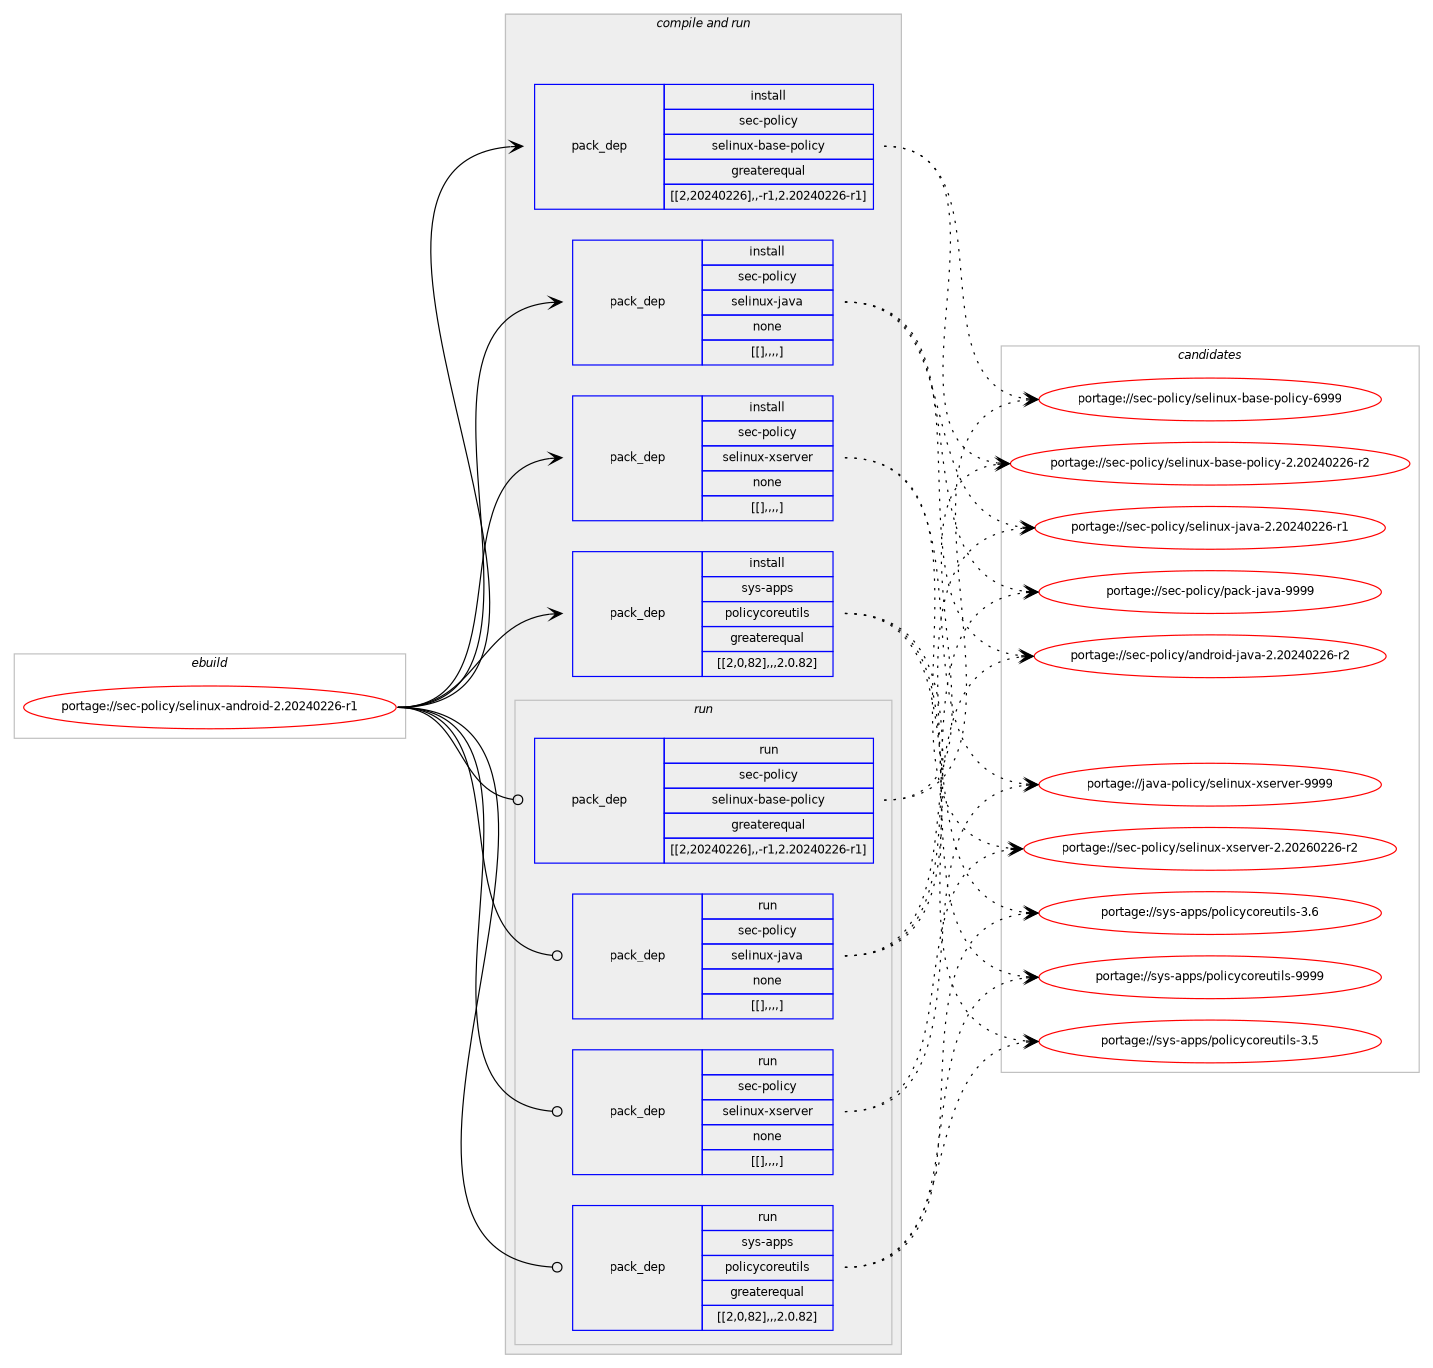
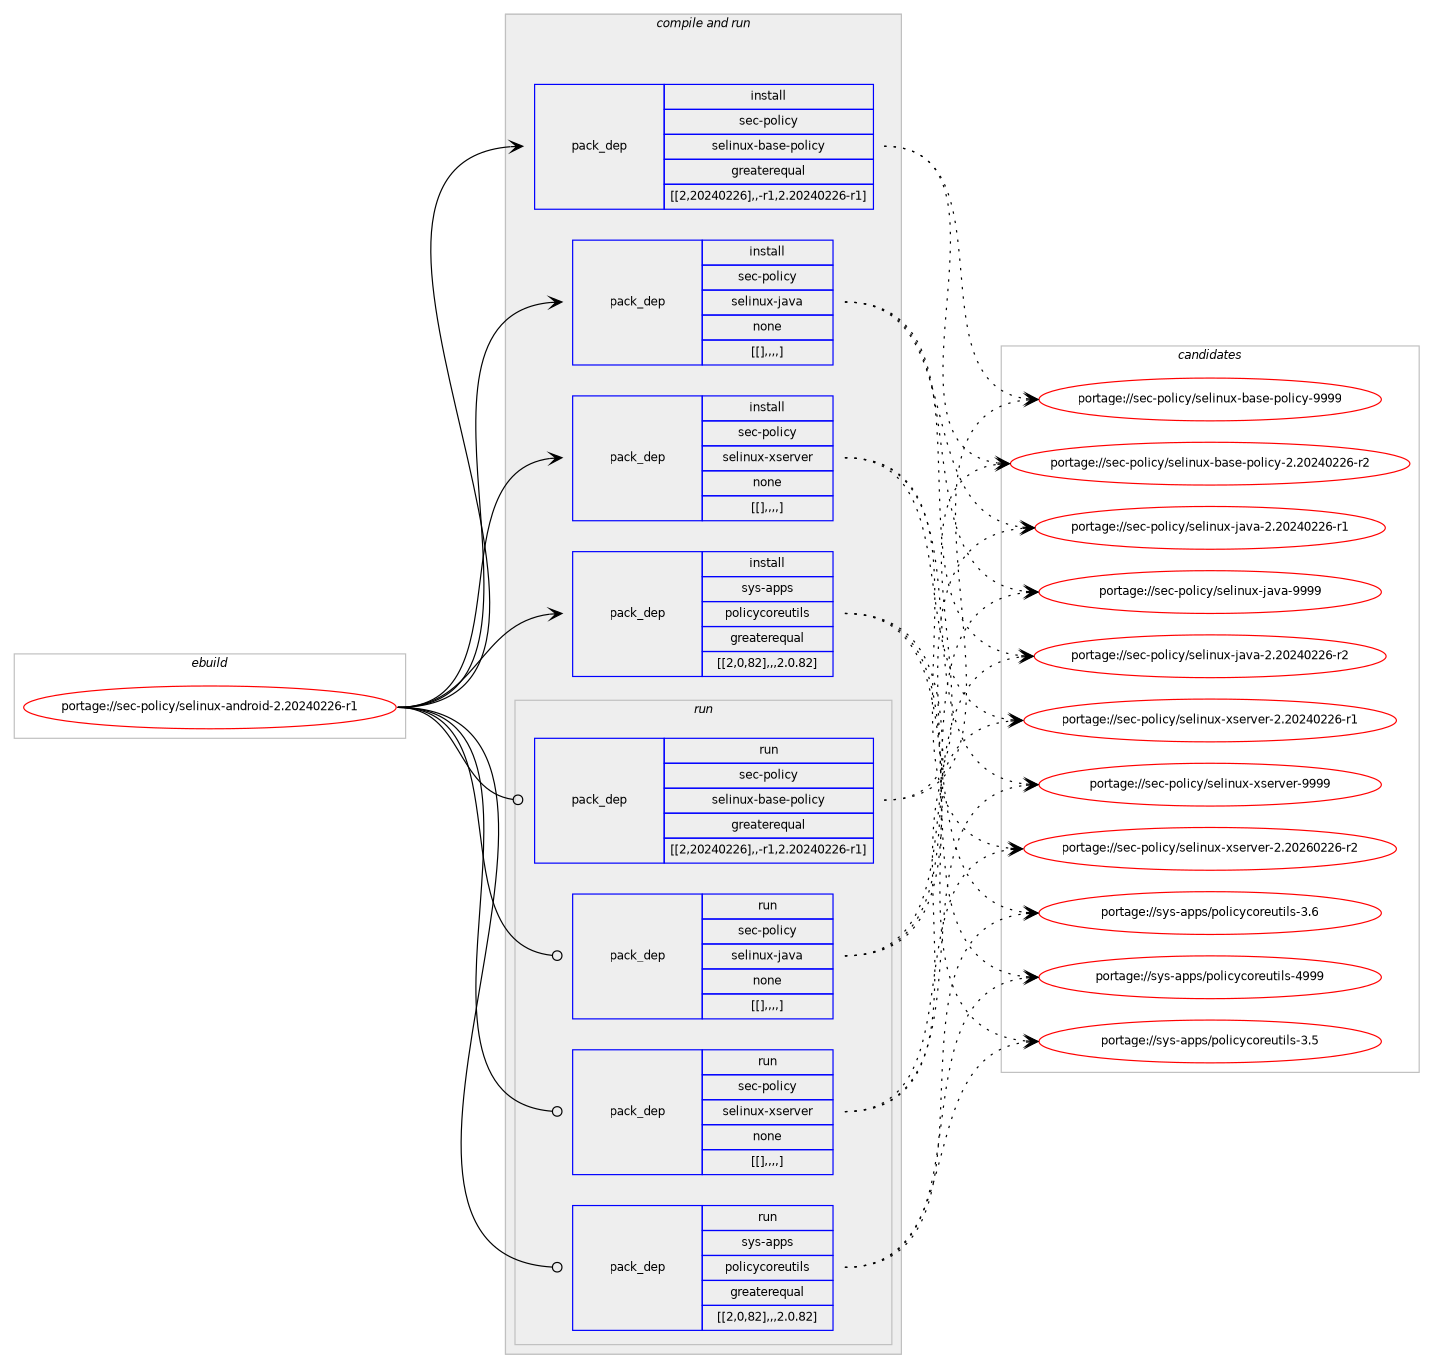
node "portage://sec-policy/selinux-base-policy-6999": label "portage://sec-policy/selinux-base-policy-6999" -> "portage://sec-policy/selinux-base-policy-9999"
node "portage://sec-policy/pack-java-9999": label "portage://sec-policy/pack-java-9999" -> "portage://sec-policy/selinux-java-9999"
node "portage://sec-policy/android-java-2.20240226-r2": label "portage://sec-policy/android-java-2.20240226-r2" -> "portage://sec-policy/selinux-java-2.20240226-r2"
node "portage://sec-policy/selinux-xserver-2.20240226-r1": added
node "portage://java-policy/selinux-xserver-9999": label "portage://java-policy/selinux-xserver-9999" -> "portage://sec-policy/selinux-xserver-9999"
node "portage://sys-apps/policycoreutils-9999": label "portage://sys-apps/policycoreutils-9999" -> "portage://sys-apps/policycoreutils-4999"
